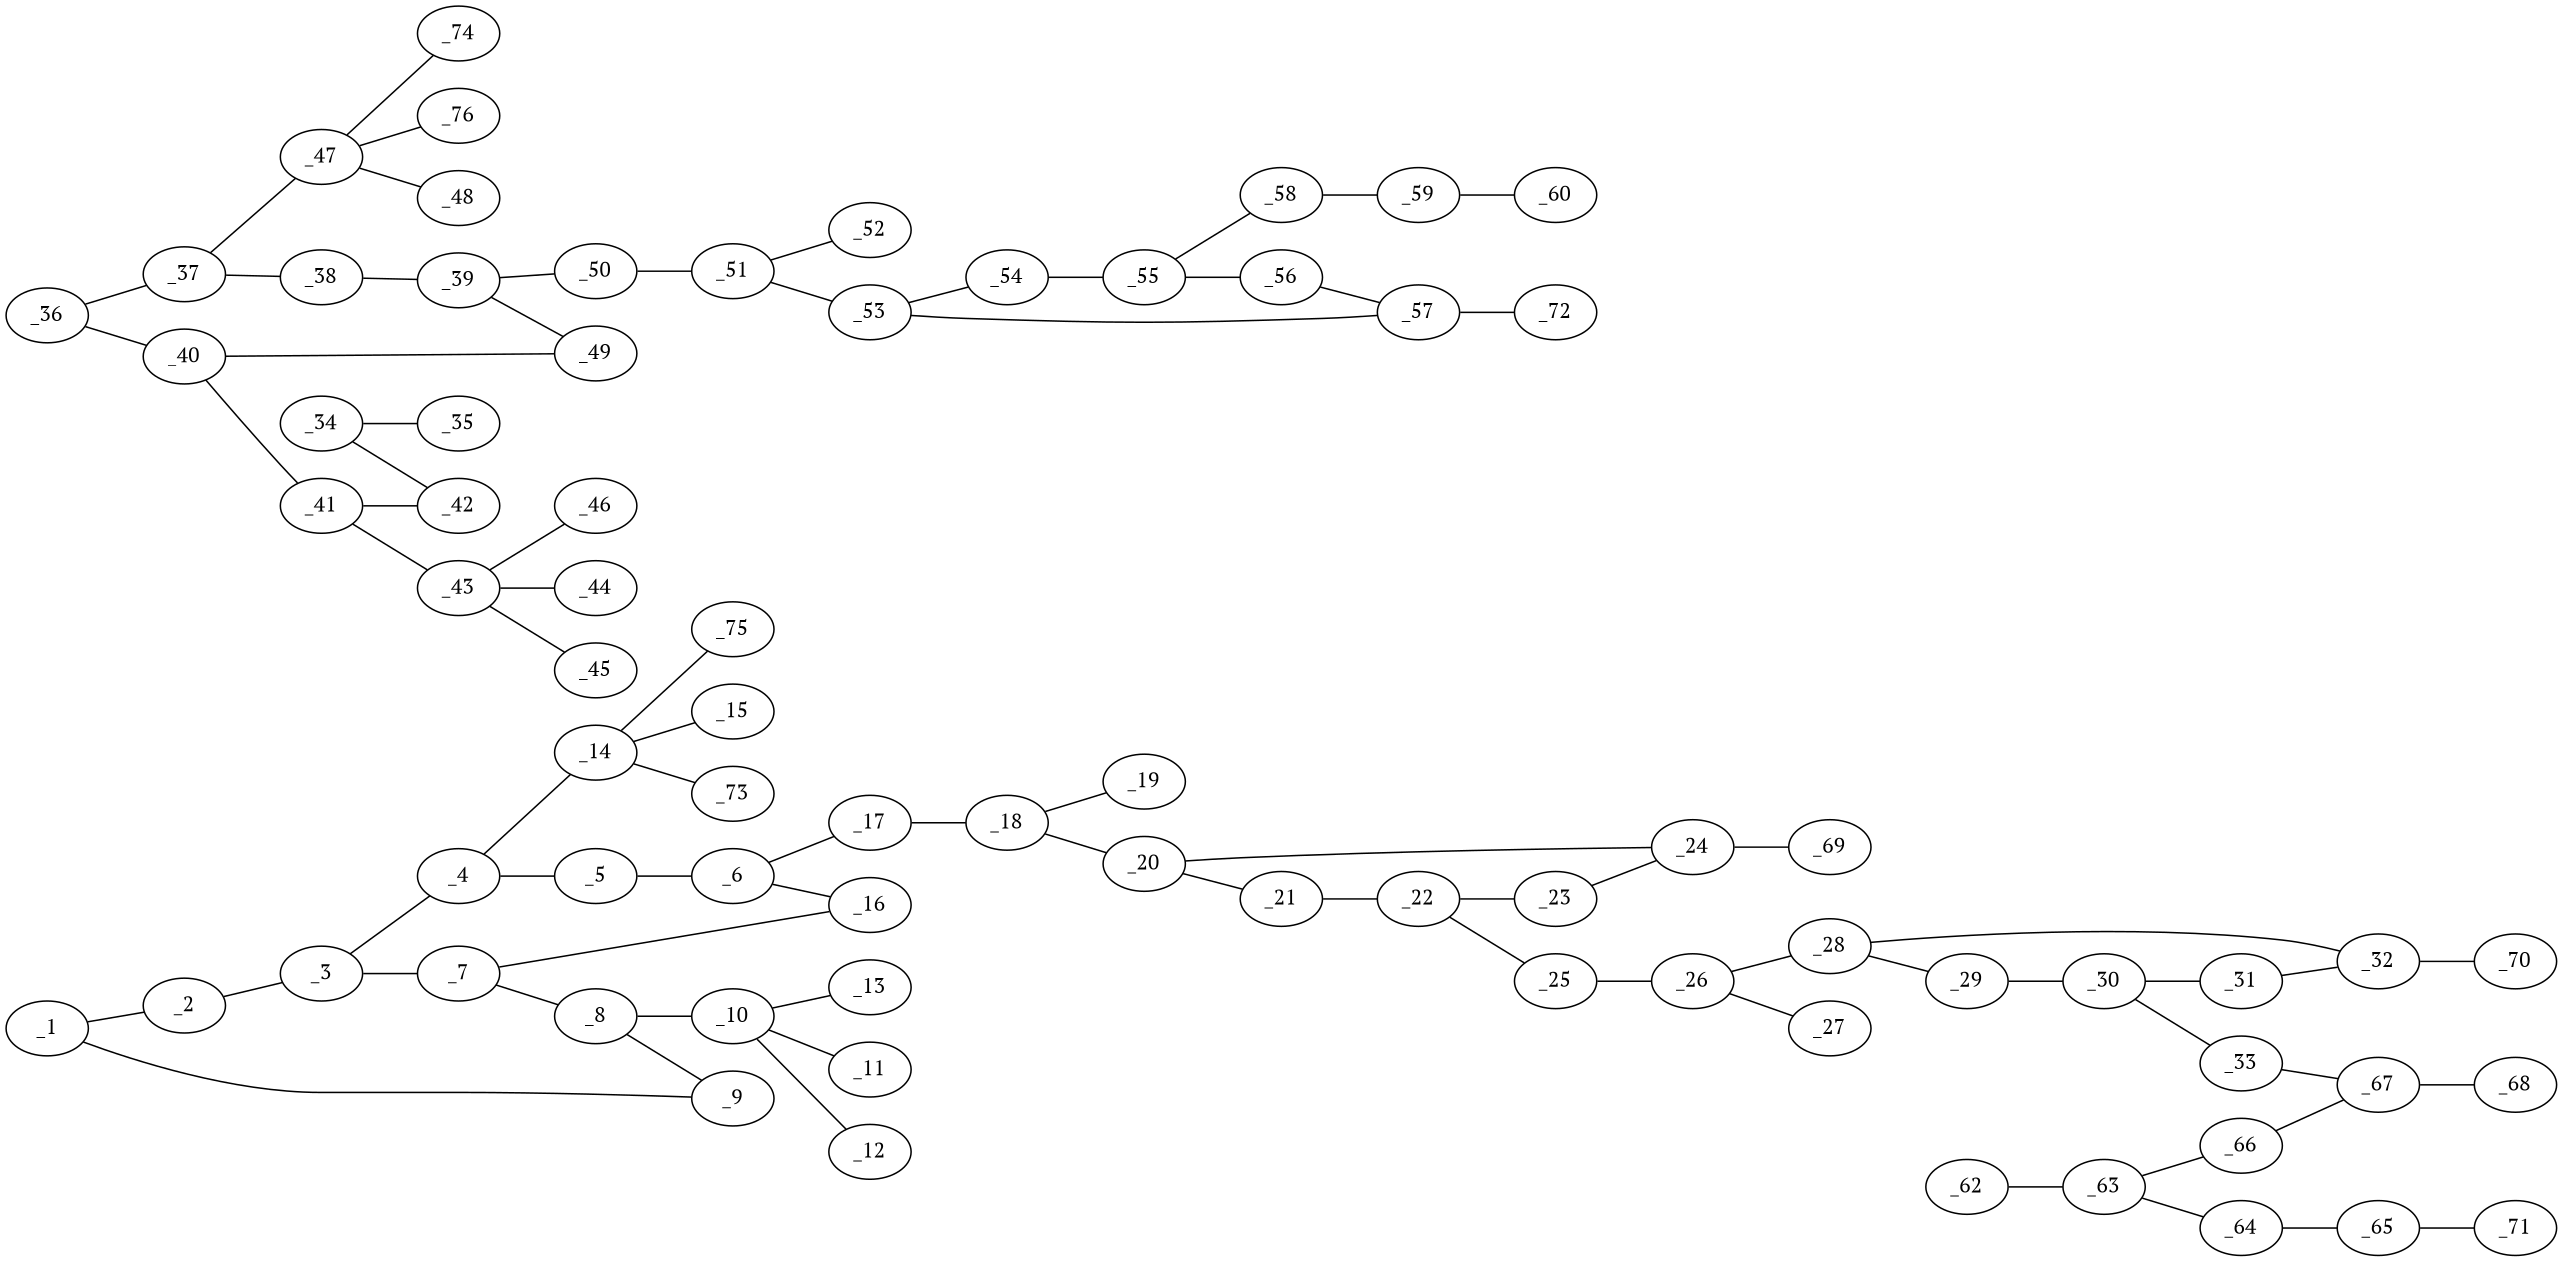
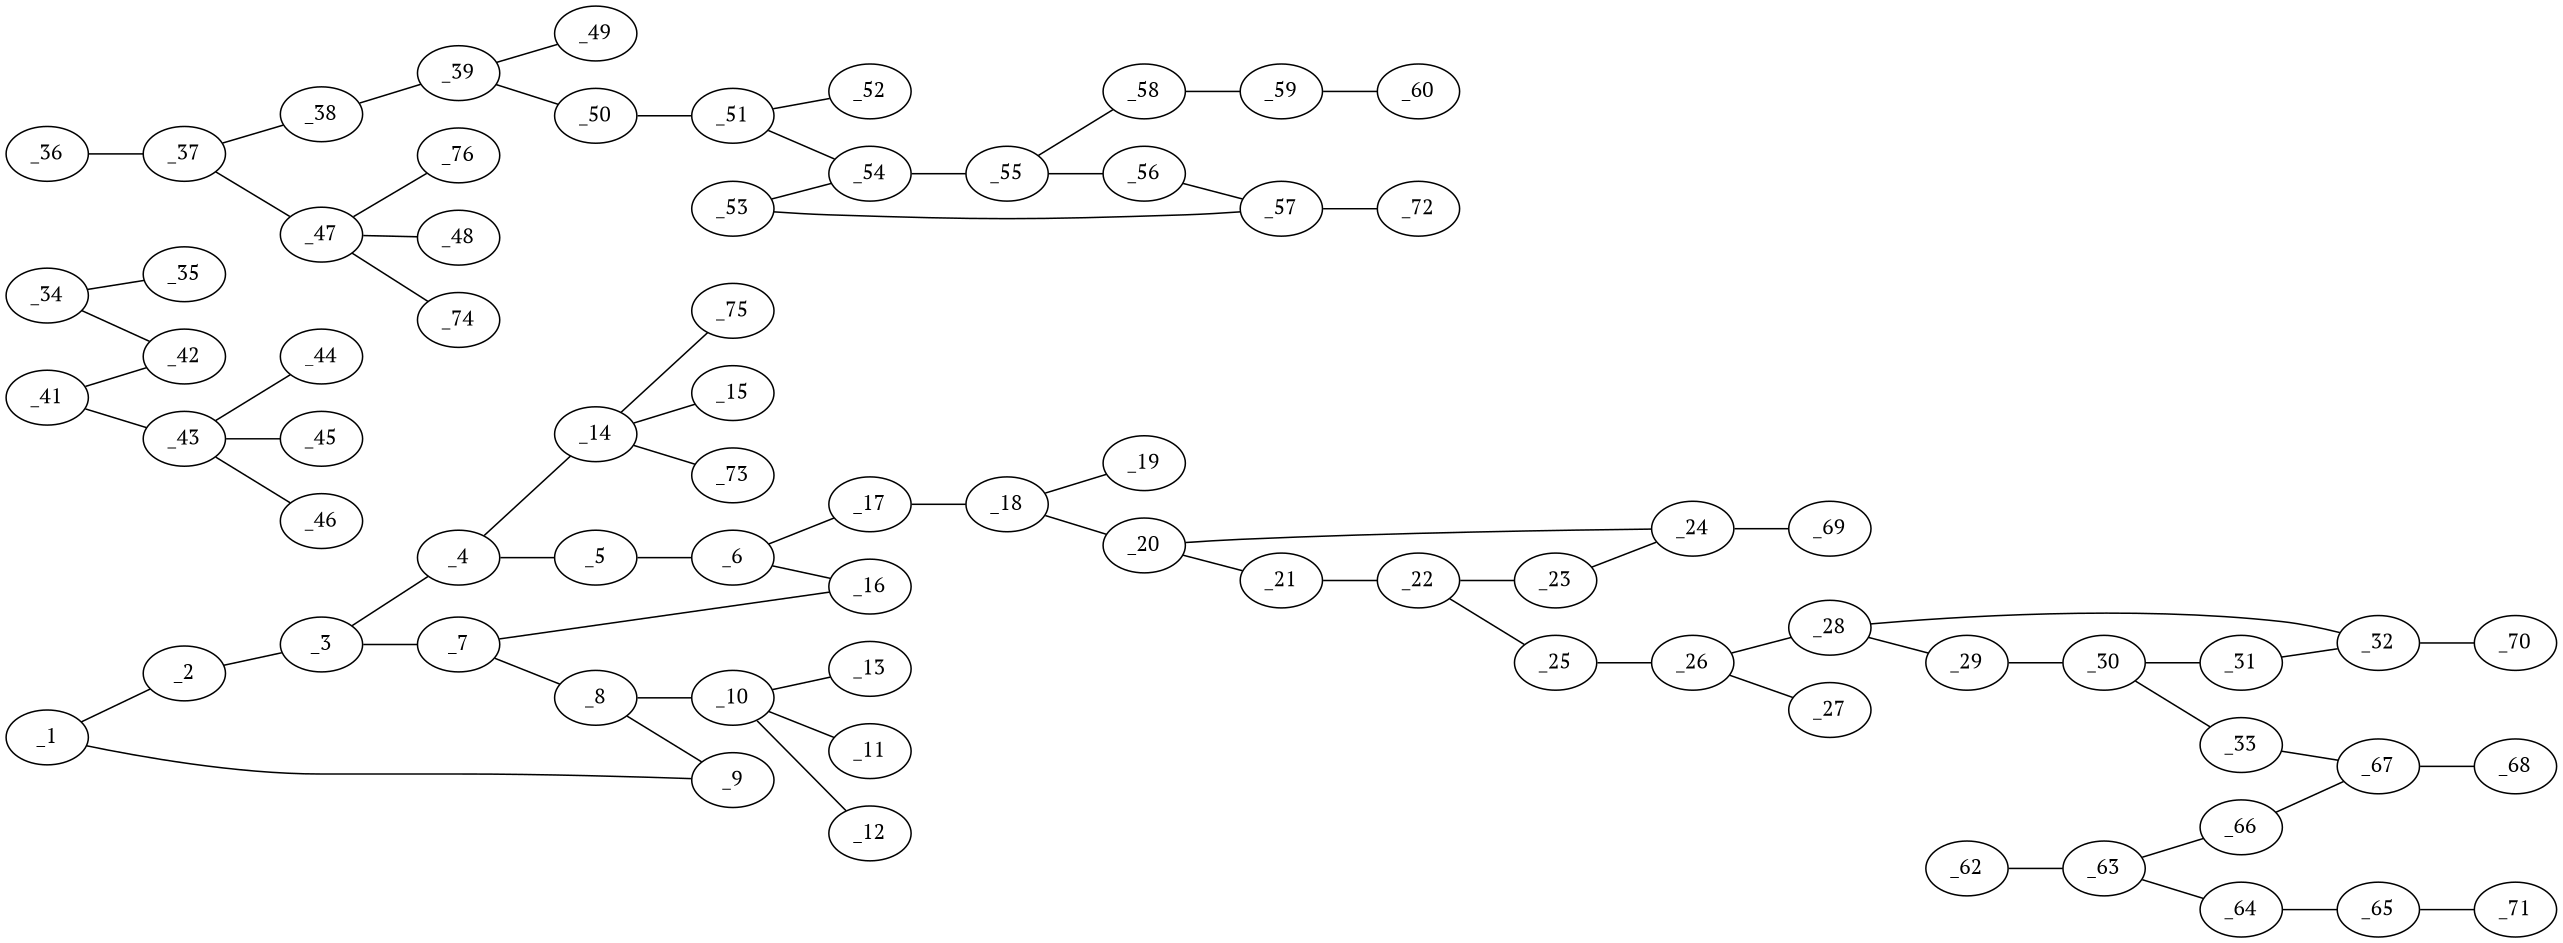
edge "_51" -- "_53": now "_51" -- "_54"
node "_40": removed
